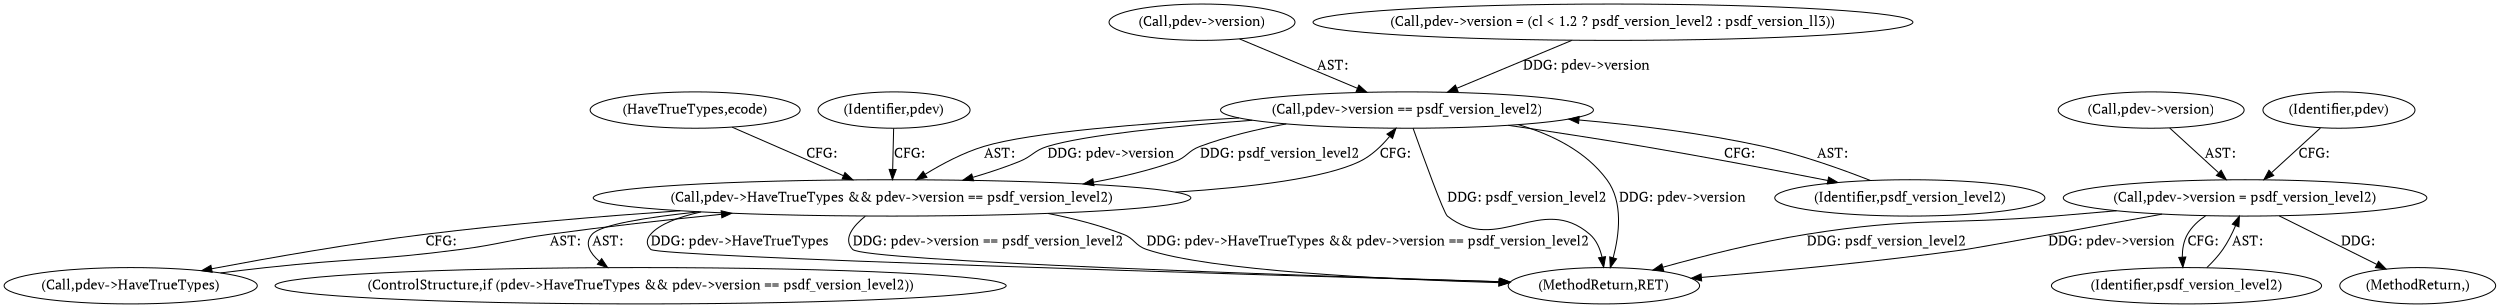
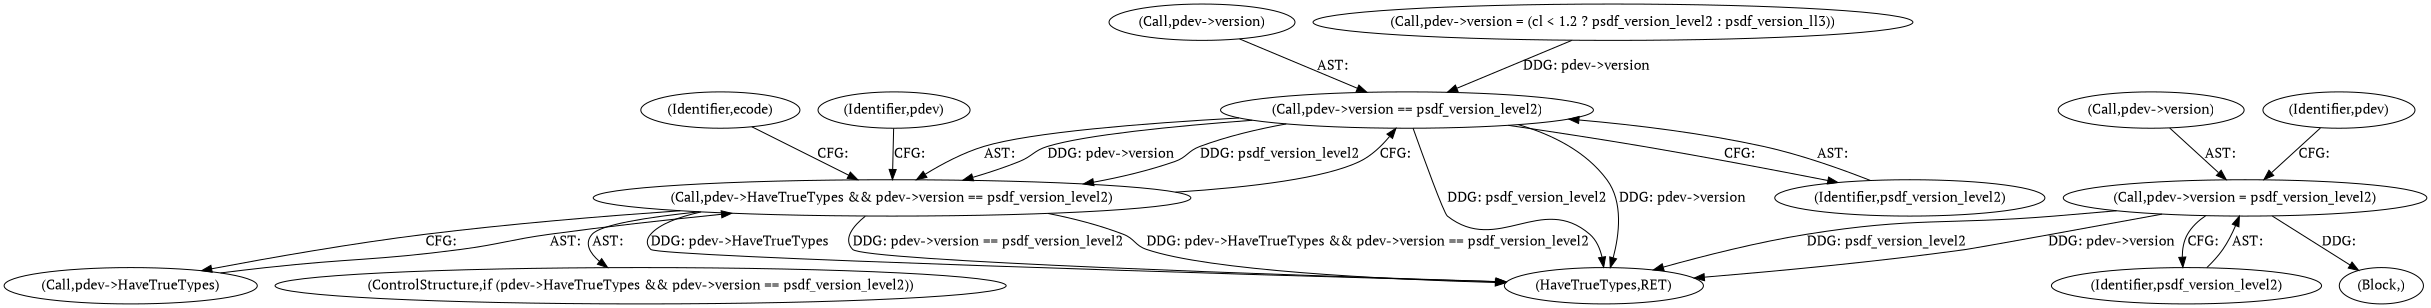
node "(HaveTrueTypes,ecode)": label "(HaveTrueTypes,ecode)" -> "(Identifier,ecode)"
node "(MethodReturn,RET)": label "(MethodReturn,RET)" -> "(HaveTrueTypes,RET)"
node "(MethodReturn,)": label "(MethodReturn,)" -> "(Block,)"
